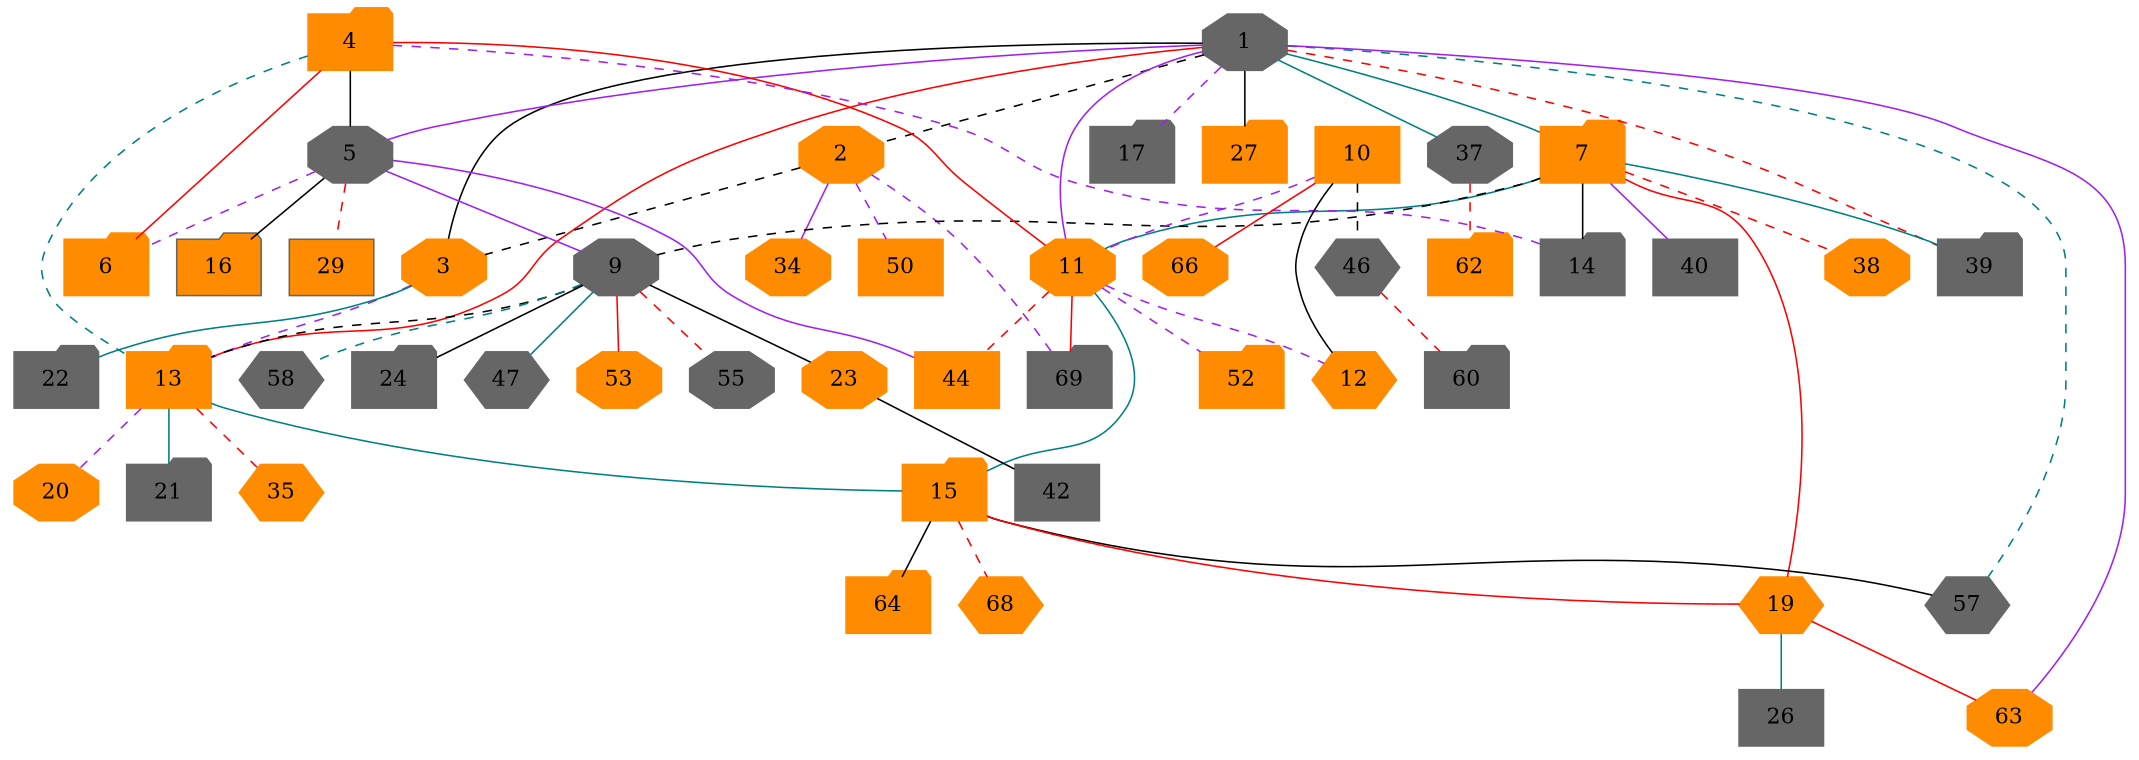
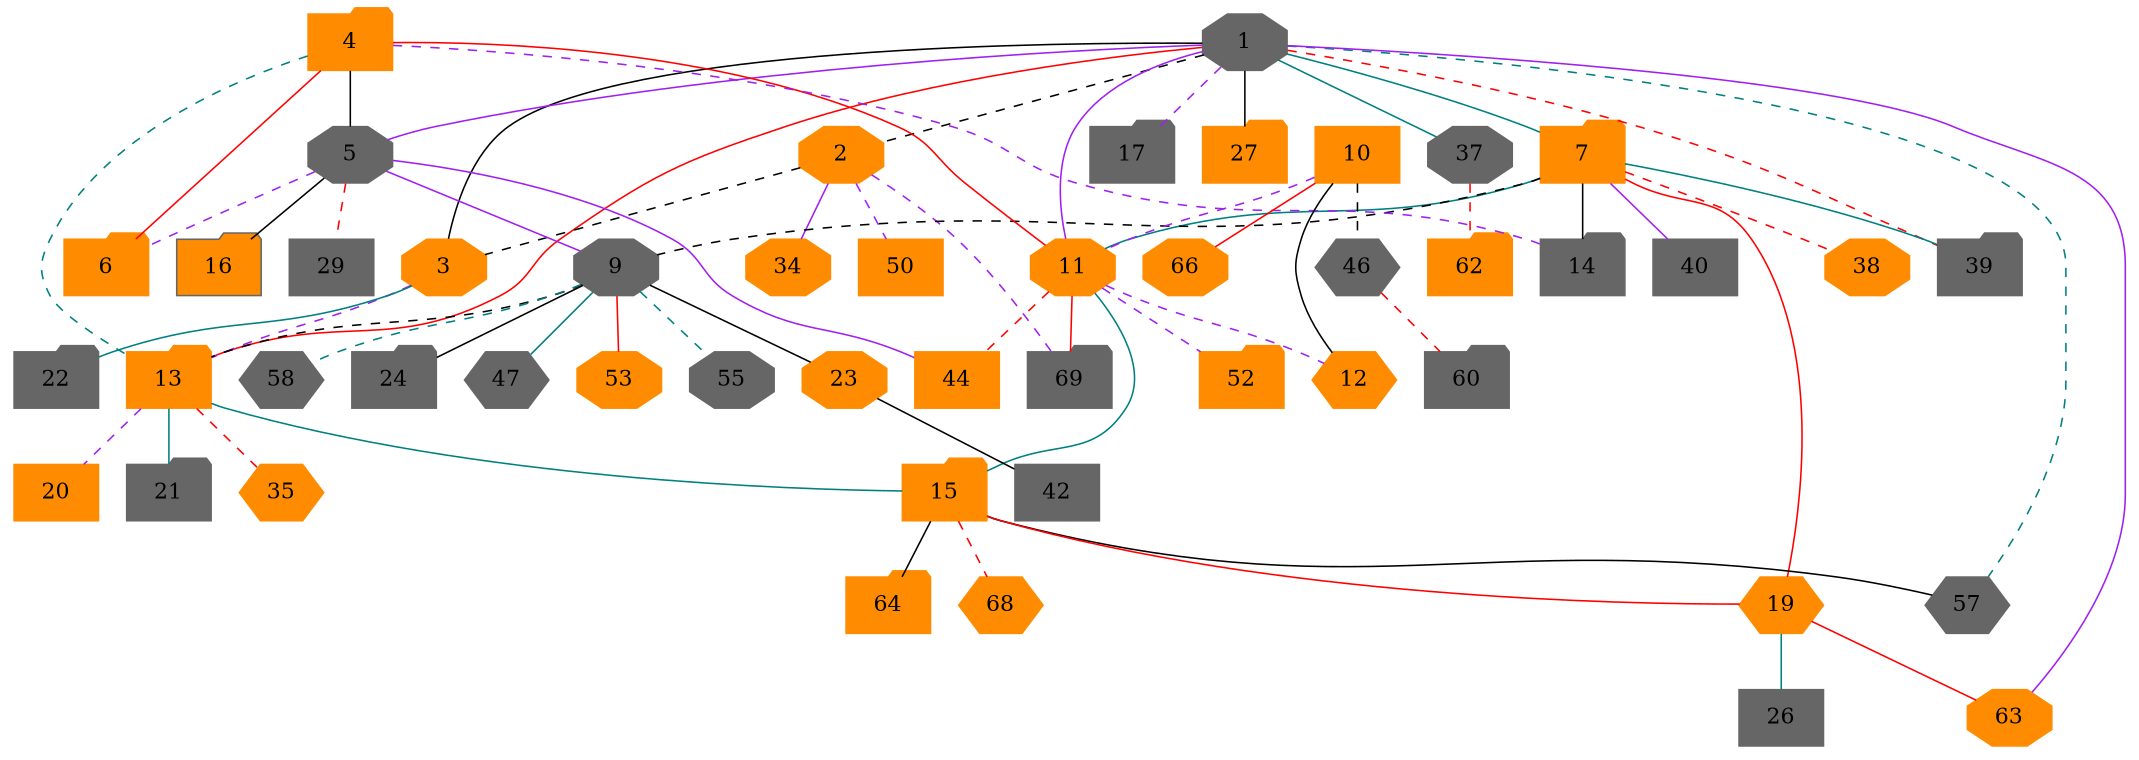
node "29": fillcolor darkorange -> gray40
edge "9" -- "55": color red -> teal
node "20": shape octagon -> box
